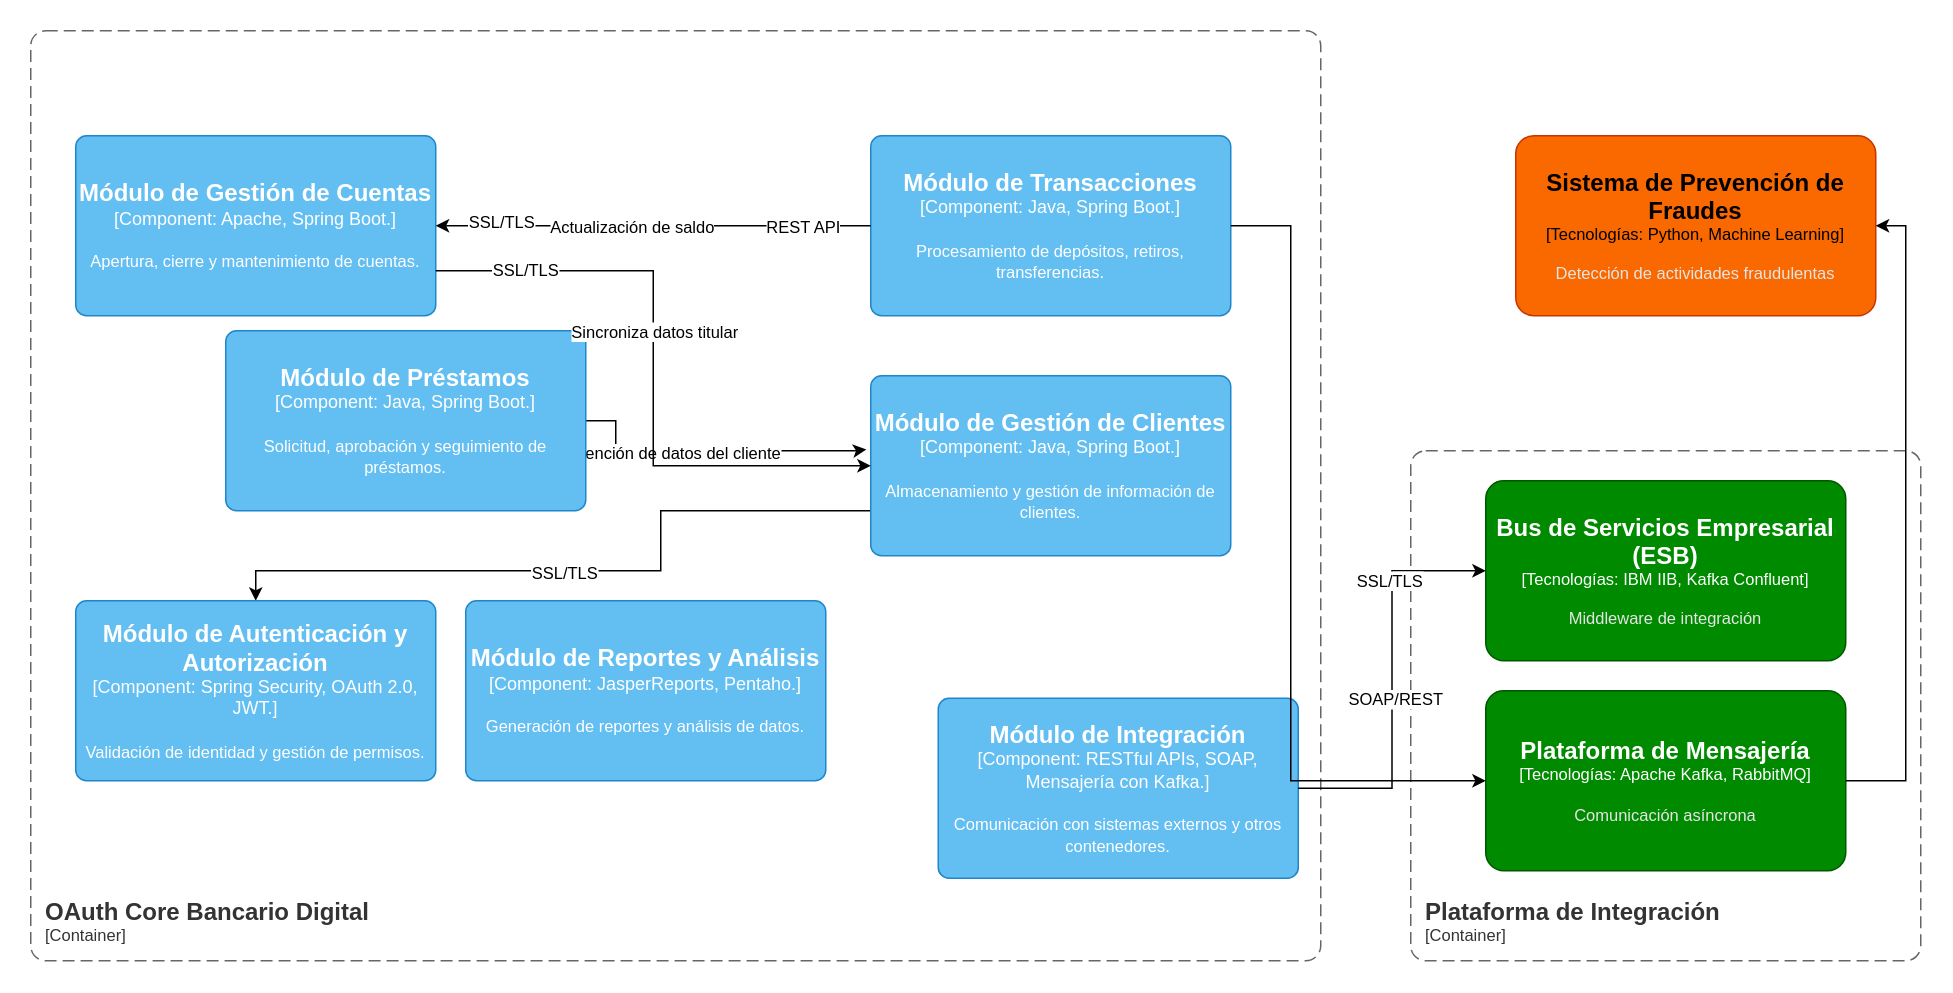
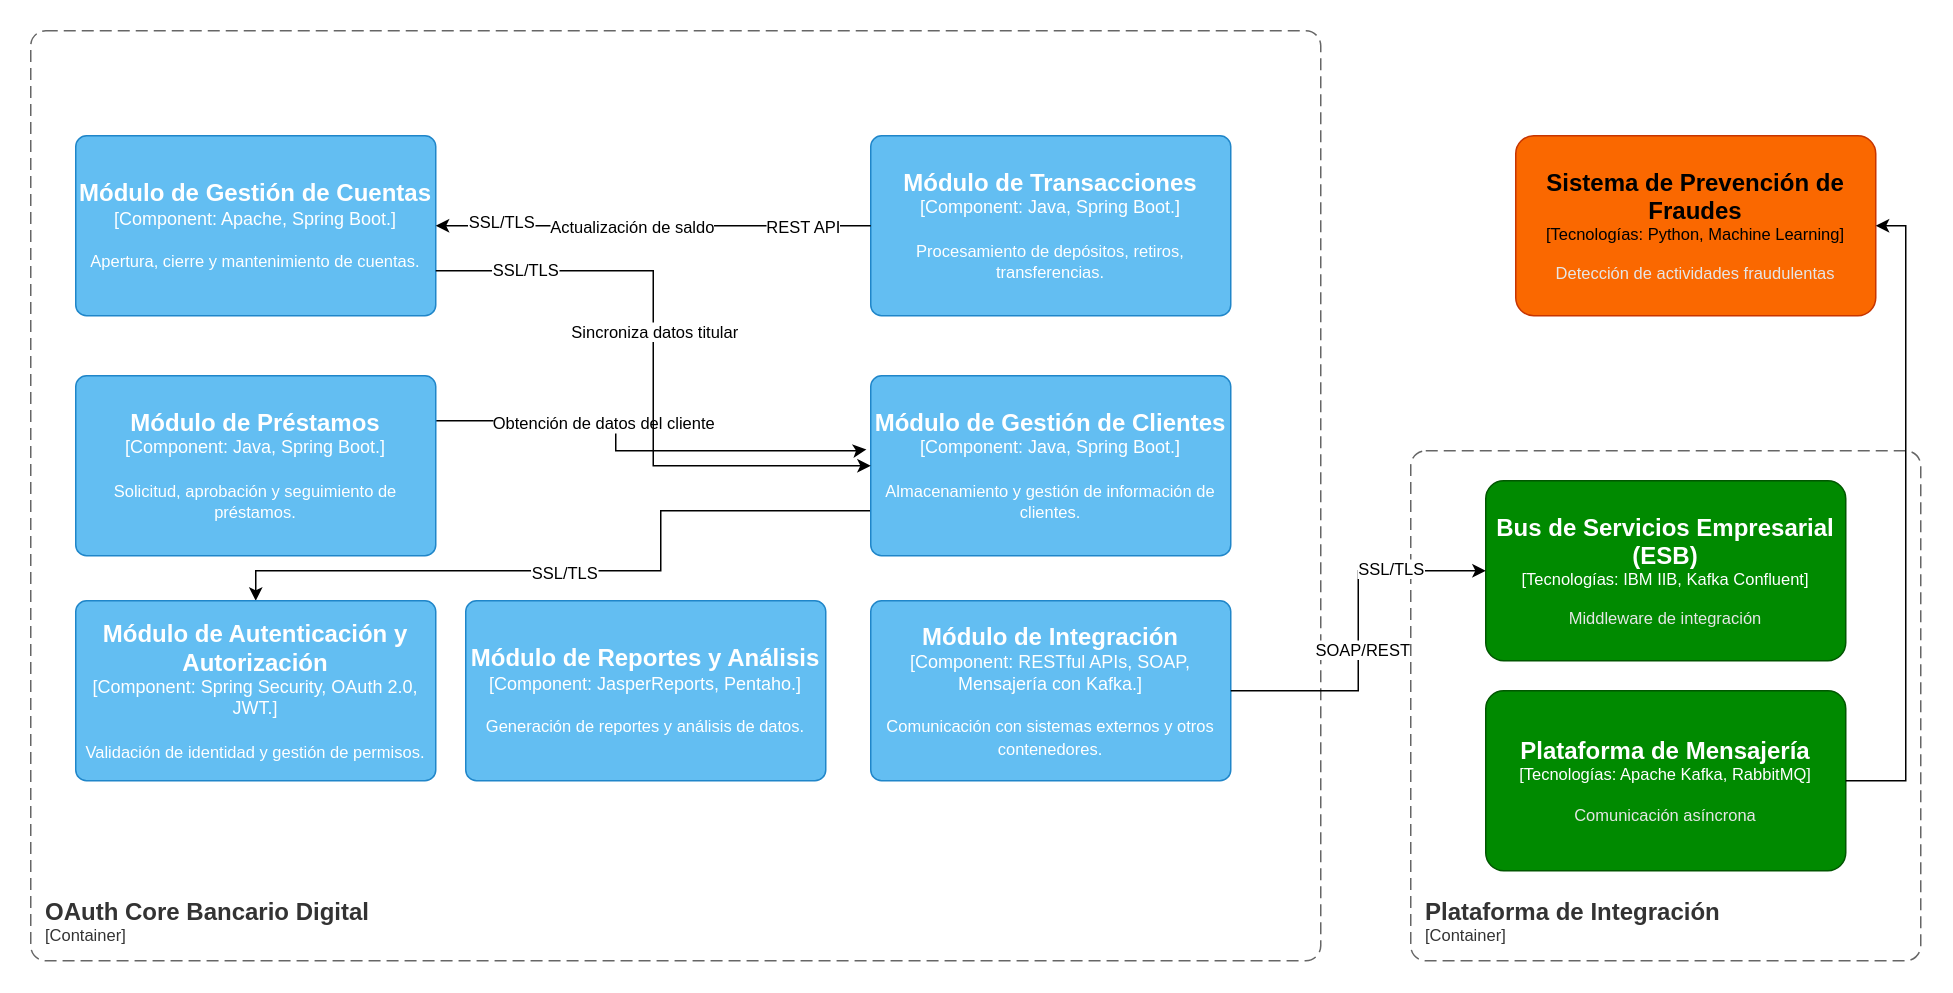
node "Módulo de Préstamos [Component: Java, Spring Boot.] Solicitud, aprobación y seguimiento de préstamos.": moved (406, 421) -> (256, 466)
edge "Módulo de Transacciones [Component: Java, Spring Boot.] Procesamiento de depósitos, retiros, transferencias." -> "Plataforma de Mensajería [Tecnologías: Apache Kafka, RabbitMQ] Comunicación asíncrona": removed
node "Módulo de Integración [Component: RESTful APIs, SOAP, Mensajería con Kafka.] Comunicación con sistemas externos y otros contenedores.": moved (1118, 788) -> (1051, 691)
